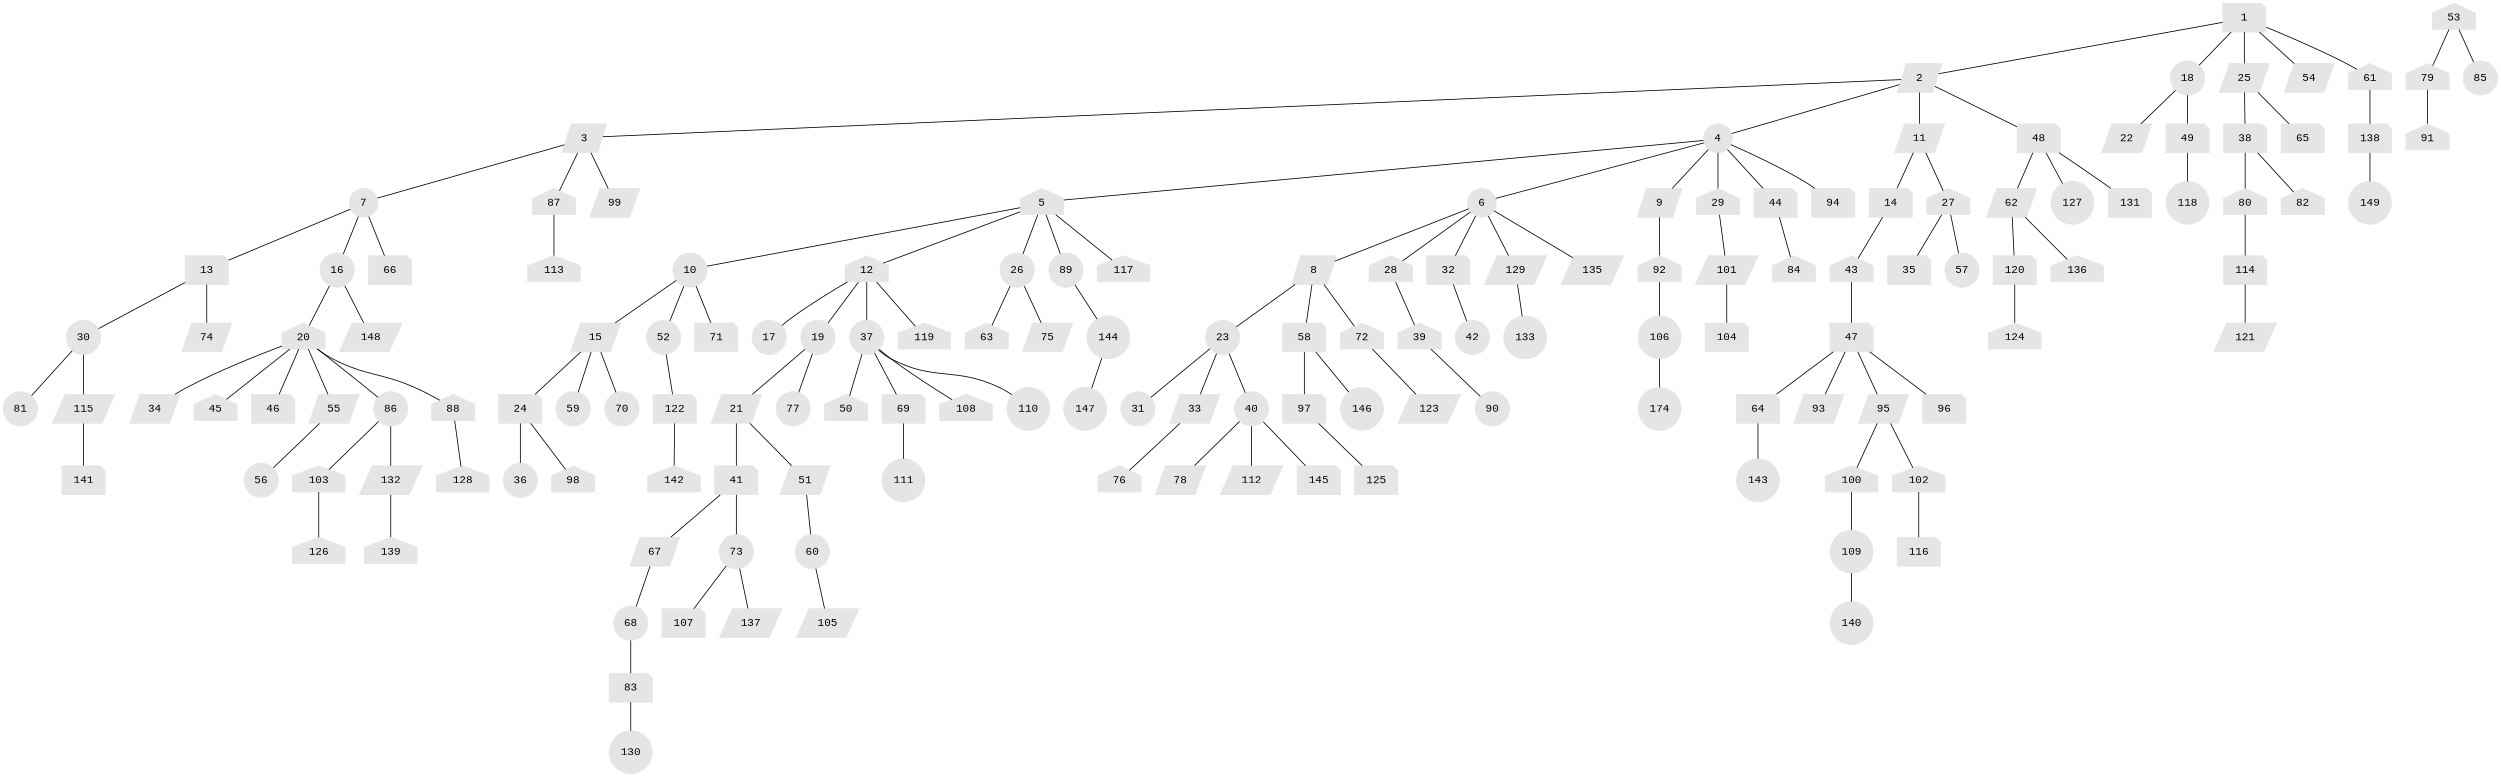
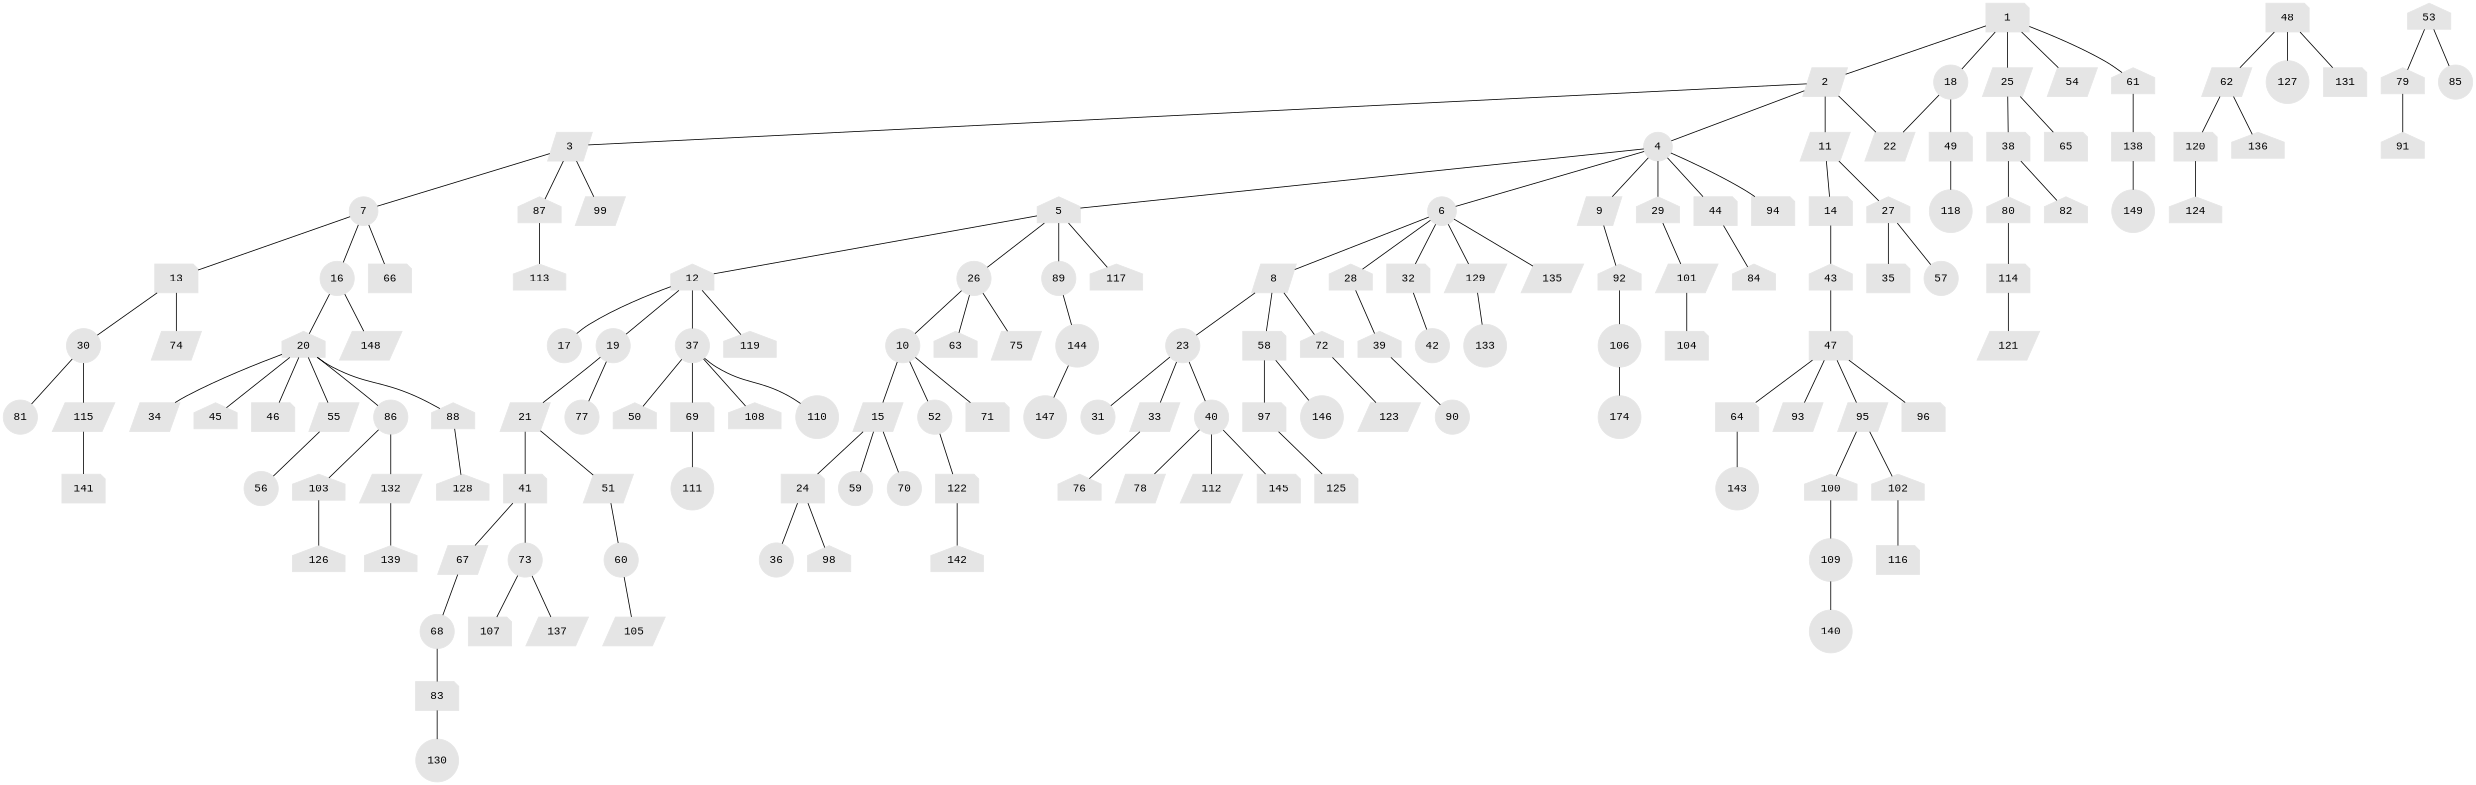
edge "2" -- "48": now "2" -- "22"
edge "5" -- "10": now "26" -- "10"
